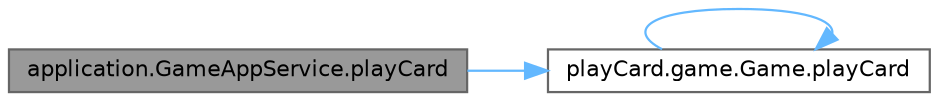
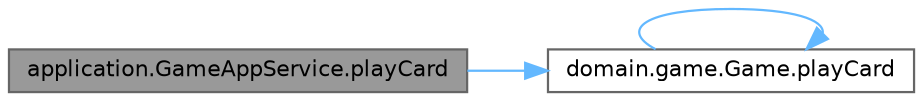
node "playCard.game.Game.playCard": label "playCard.game.Game.playCard" -> "domain.game.Game.playCard"
